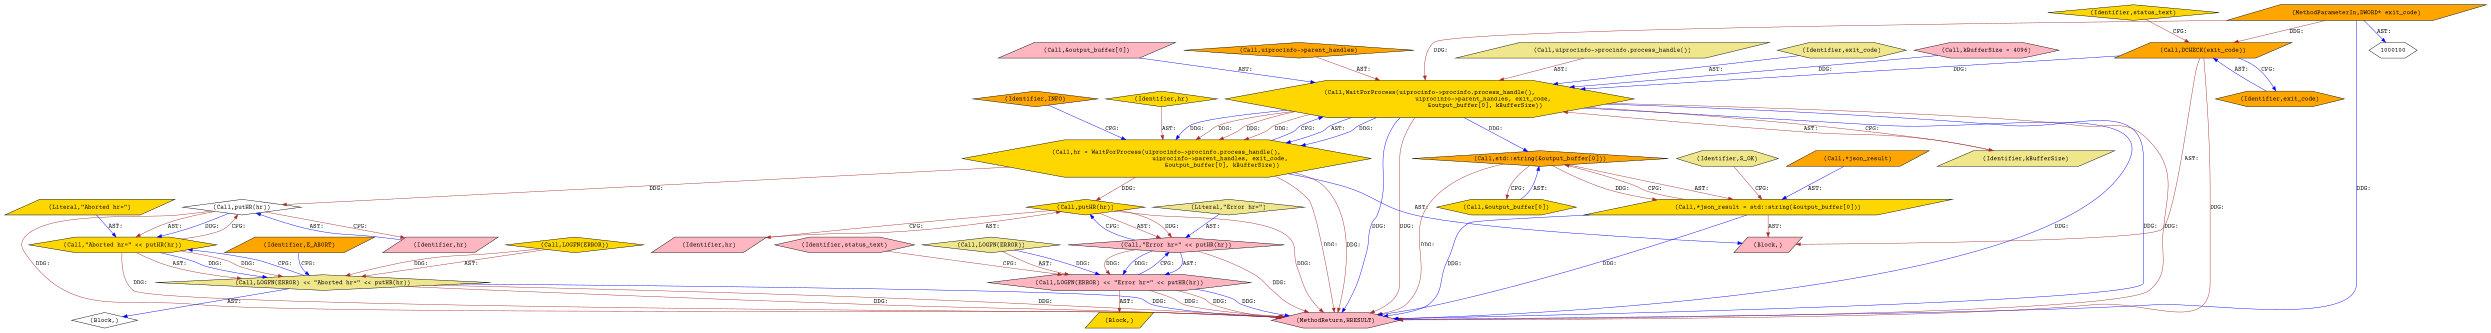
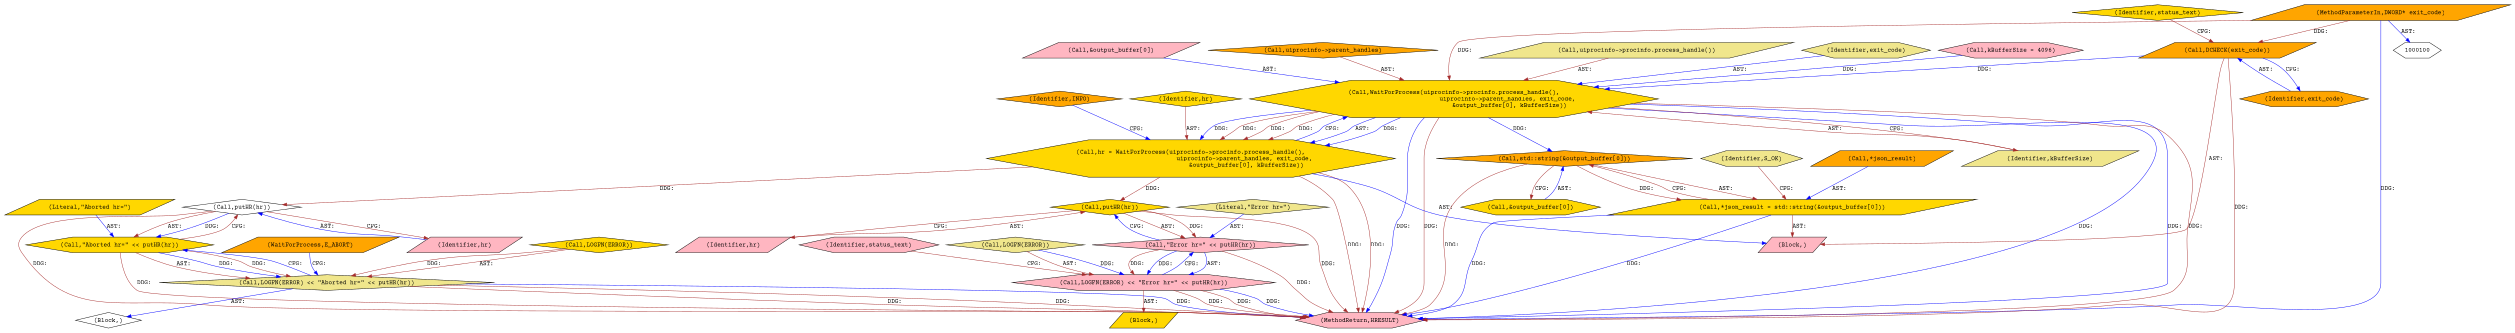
node "(Identifier,E_ABORT)": label "(Identifier,E_ABORT)" -> "(WaitForProcess,E_ABORT)"
